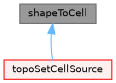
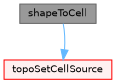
edge "topoSetCellSource" -> "shapeToCell": reversed
